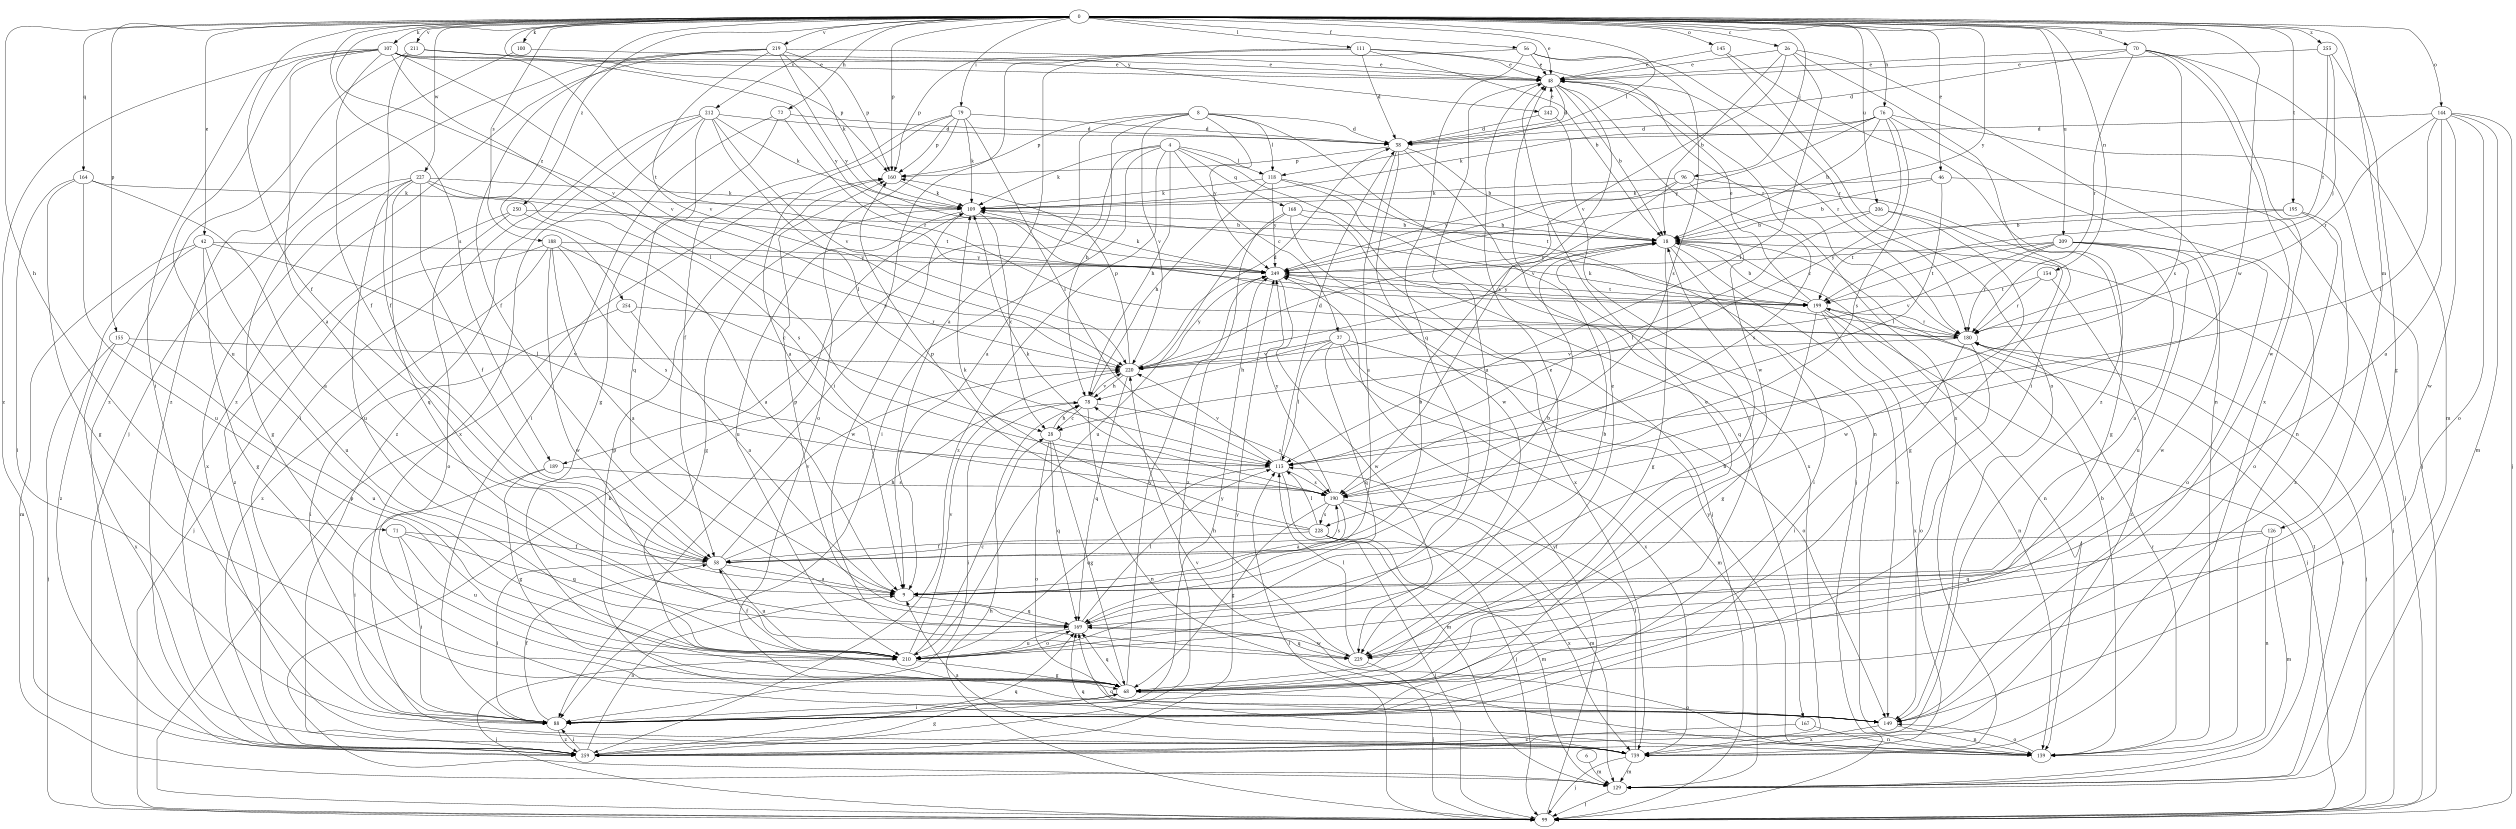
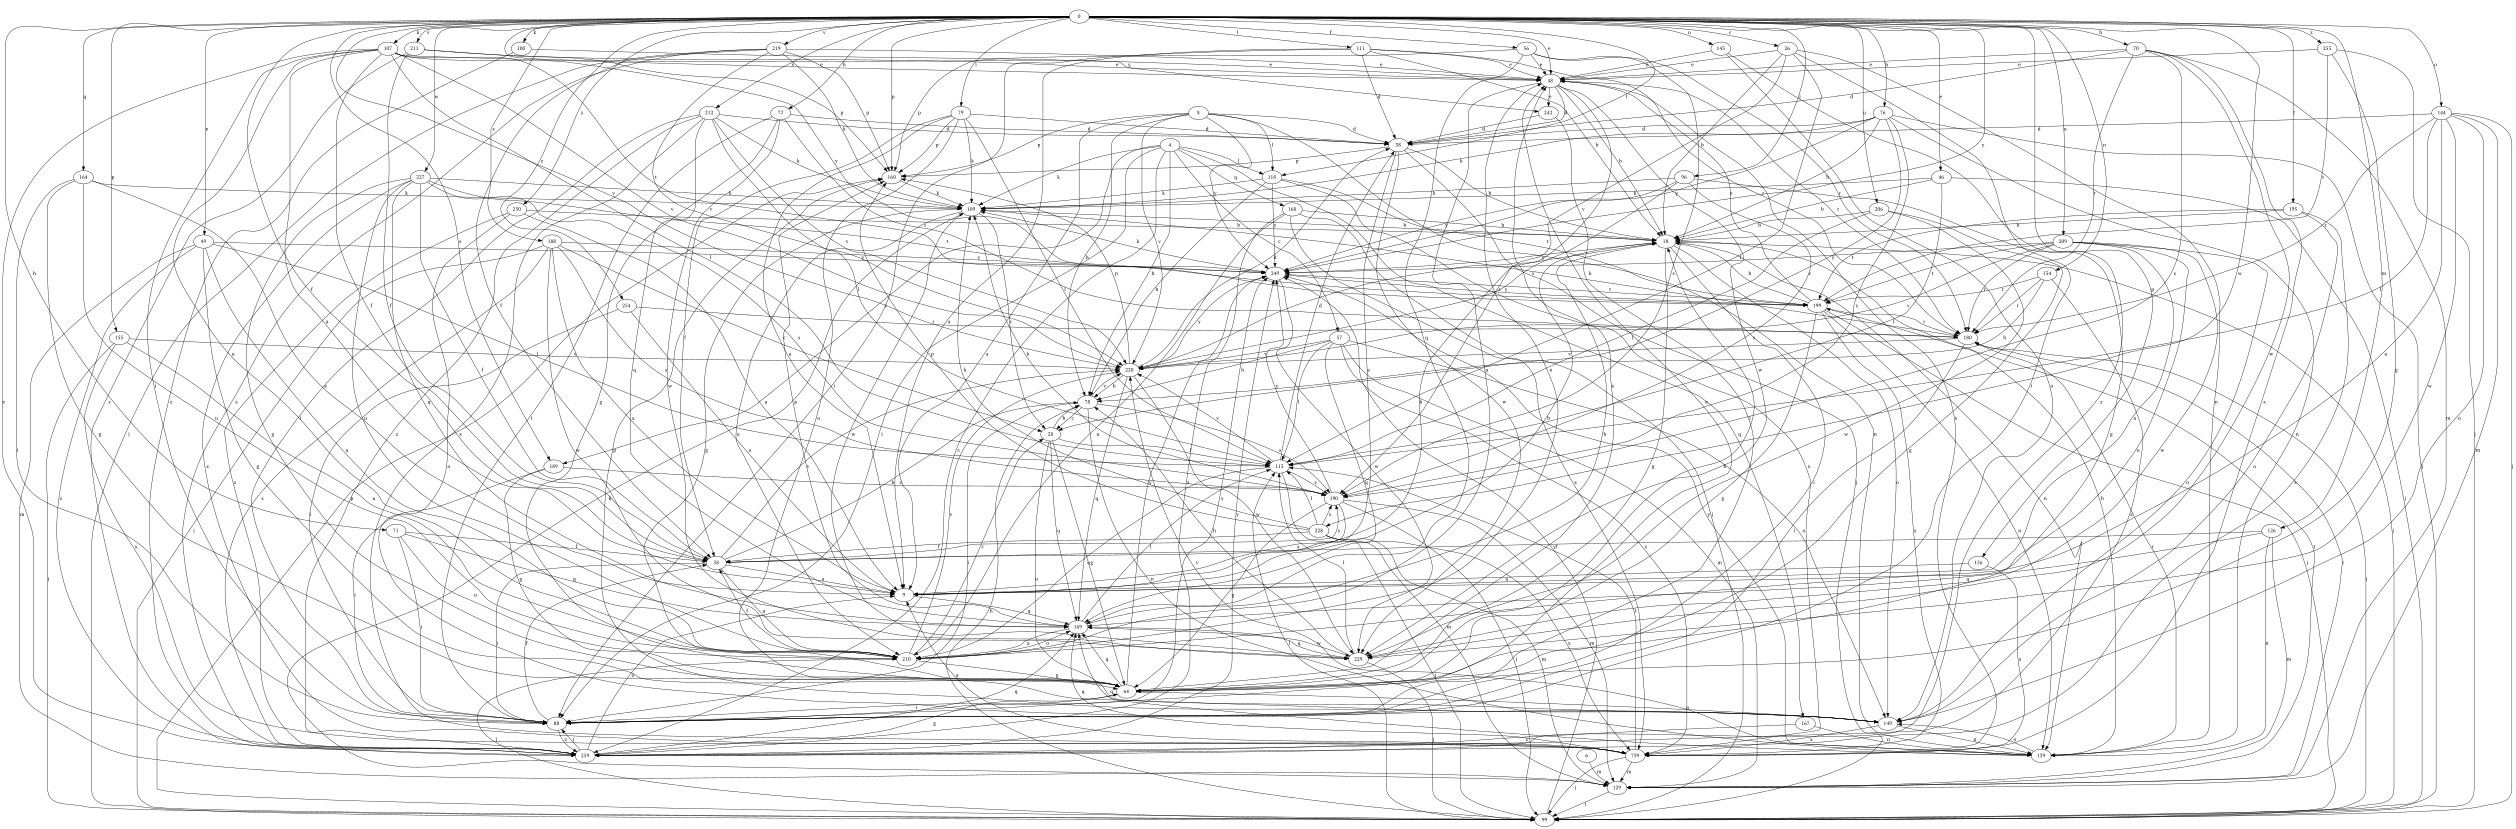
edge "242" -> "48": reversed
edge "219" -> "249": removed, label "y"
node "42": label "42" -> "49"
edge "253" -> "180": now "253" -> "99"
node "27": label "27" -> "57"
edge "134" -> "78": added, label "h"
edge "220" -> "229": added, label "w"
edge "190" -> "228": reversed
edge "180" -> "149": removed, label "o"
node "156": added
edge "72" -> "229": added, label "w"
node "68": label "68" -> "64"
